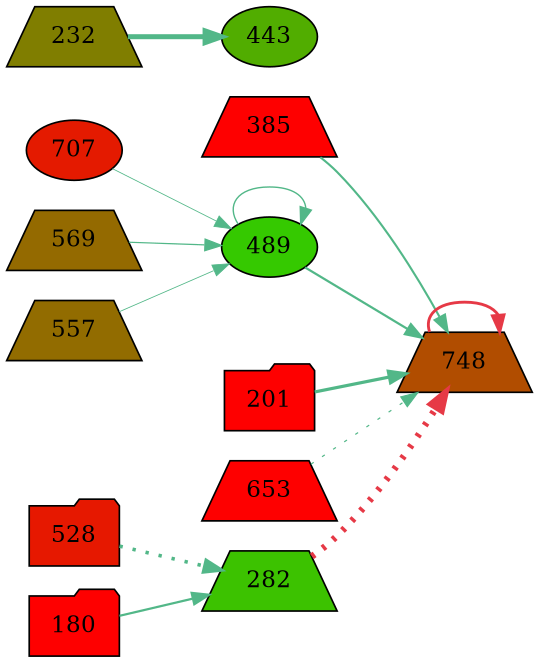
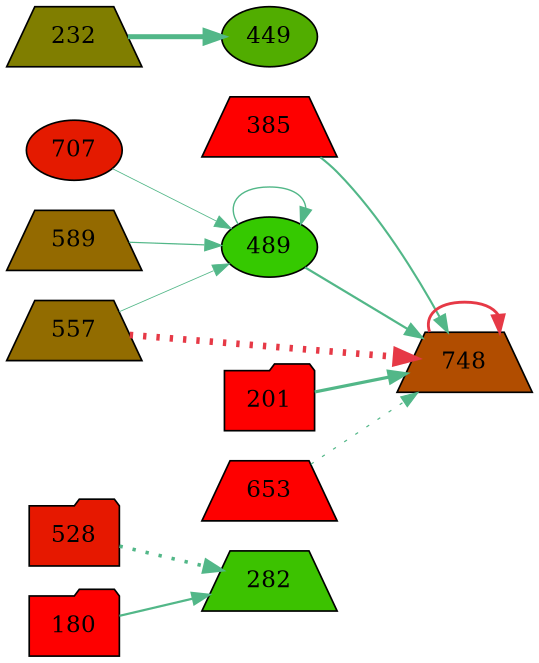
node "443": label "443" -> "449"
node "569": label "569" -> "589"
edge "282" -> "748": now "557" -> "748"
